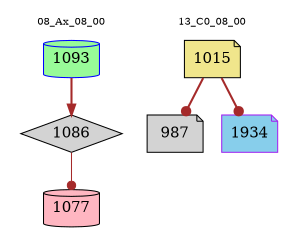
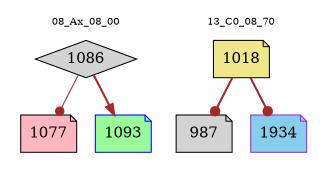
cluster "13_C0_08_00": label "13_C0_08_00" -> "13_C0_08_70"
node "1093": shape cylinder -> note
node "1015": label "1015" -> "1018"
edge "1093" -> "1086": reversed
node "1077": shape cylinder -> note
